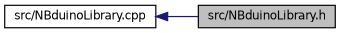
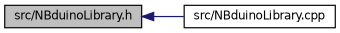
edge "src/NBduinoLibrary.h" -> "src/NBduinoLibrary.cpp": reversed
